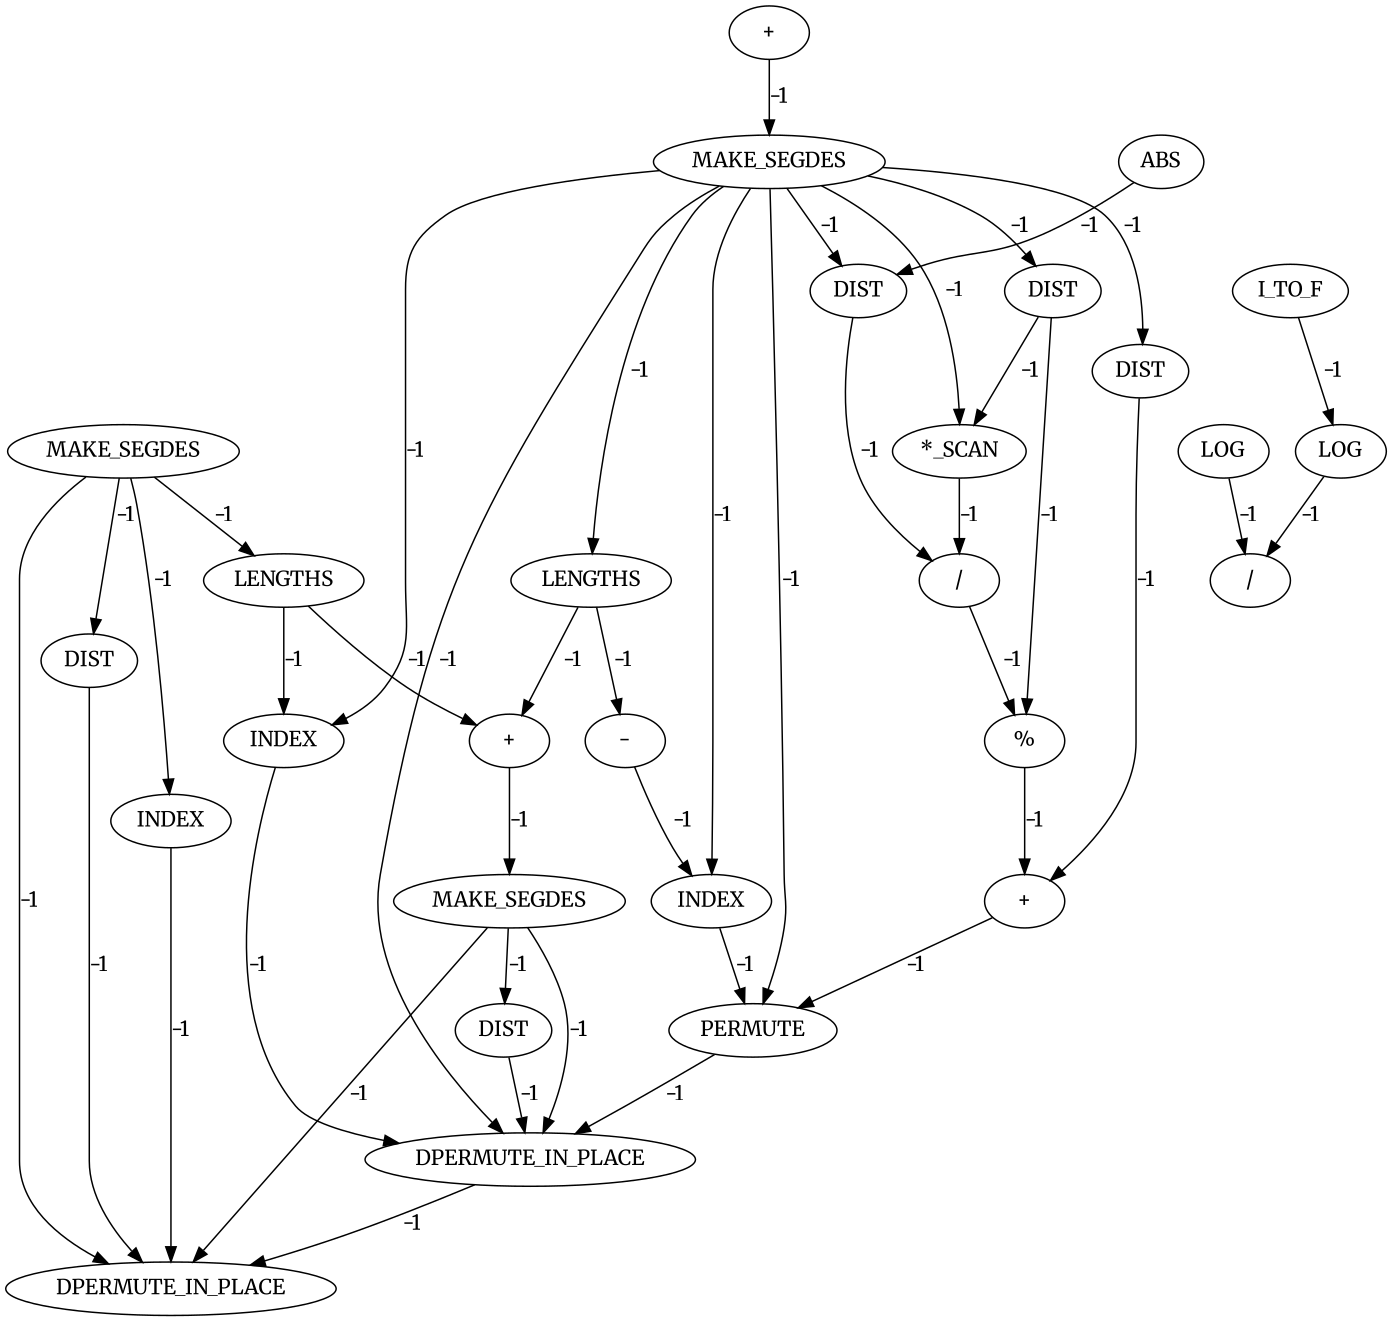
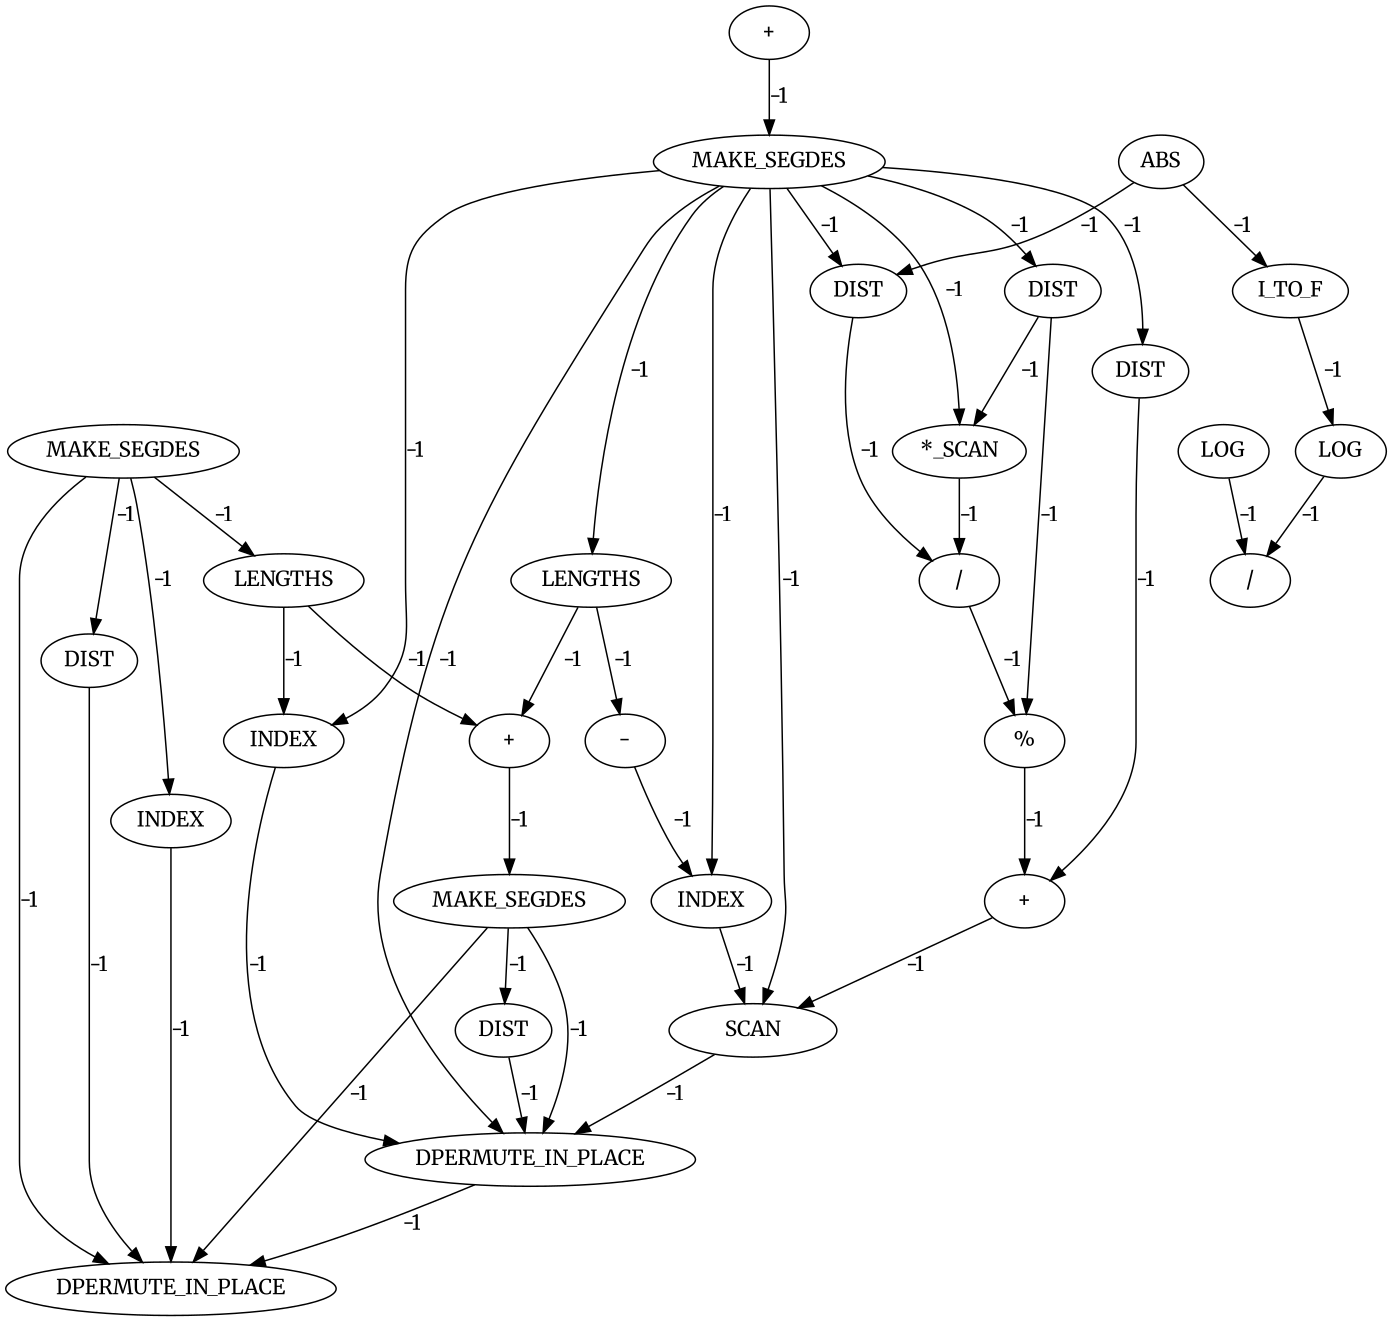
edge "ABS" -> "I_TO_F": added, label "-1"
node "PERMUTE": label "PERMUTE" -> "SCAN"
